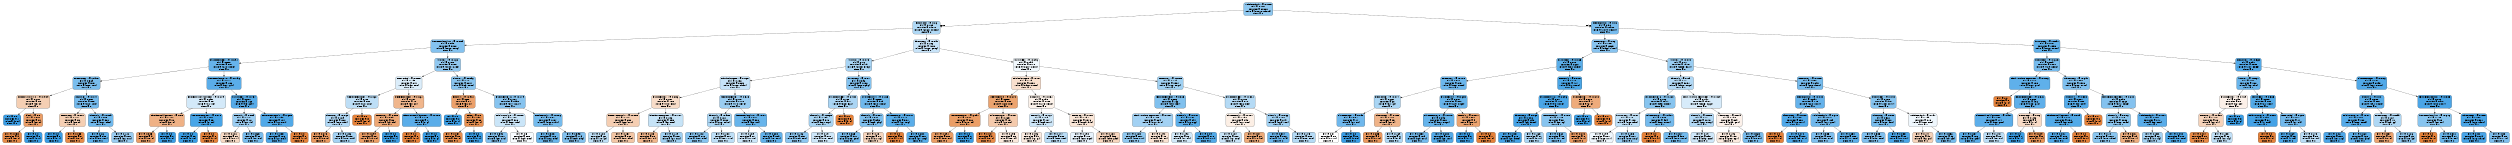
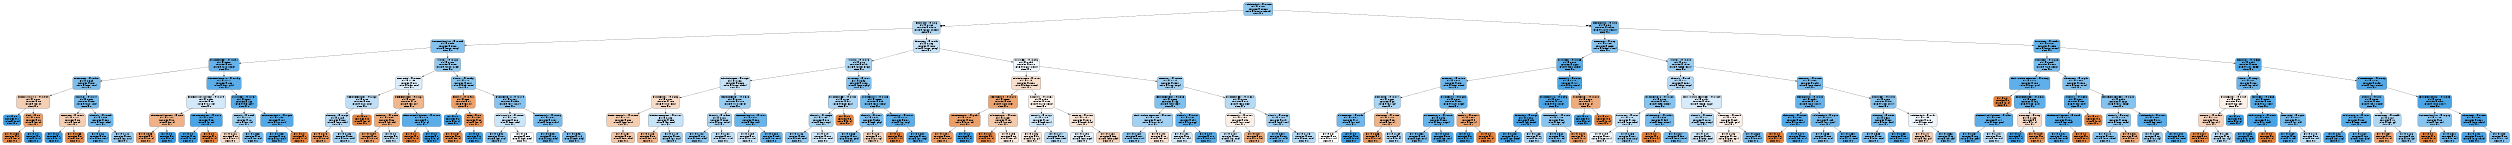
node "gini = 0.0 samples = 3 value = [0, 4] class = 1": fillcolor #399de5 -> #baddf6
node "gini = 0.481 samples = 62 value = [41, 61] class = 1": removed
node "gini = 0.085 samples = 83 value = [6, 129] class = 1": added
